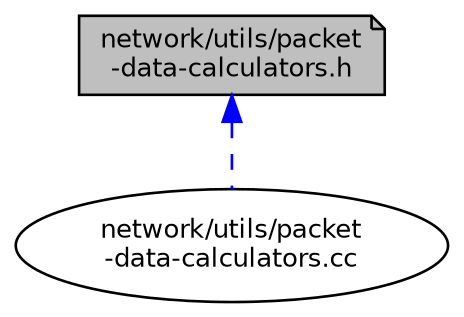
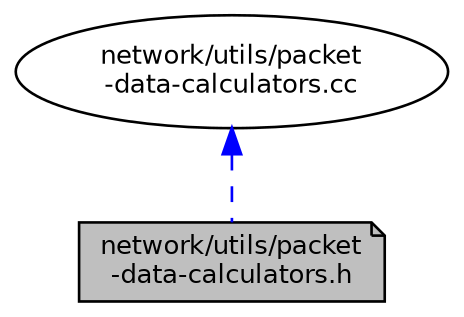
edge "network/utils/packet -data-calculators.cc" -> "network/utils/packet -data-calculators.h": reversed
